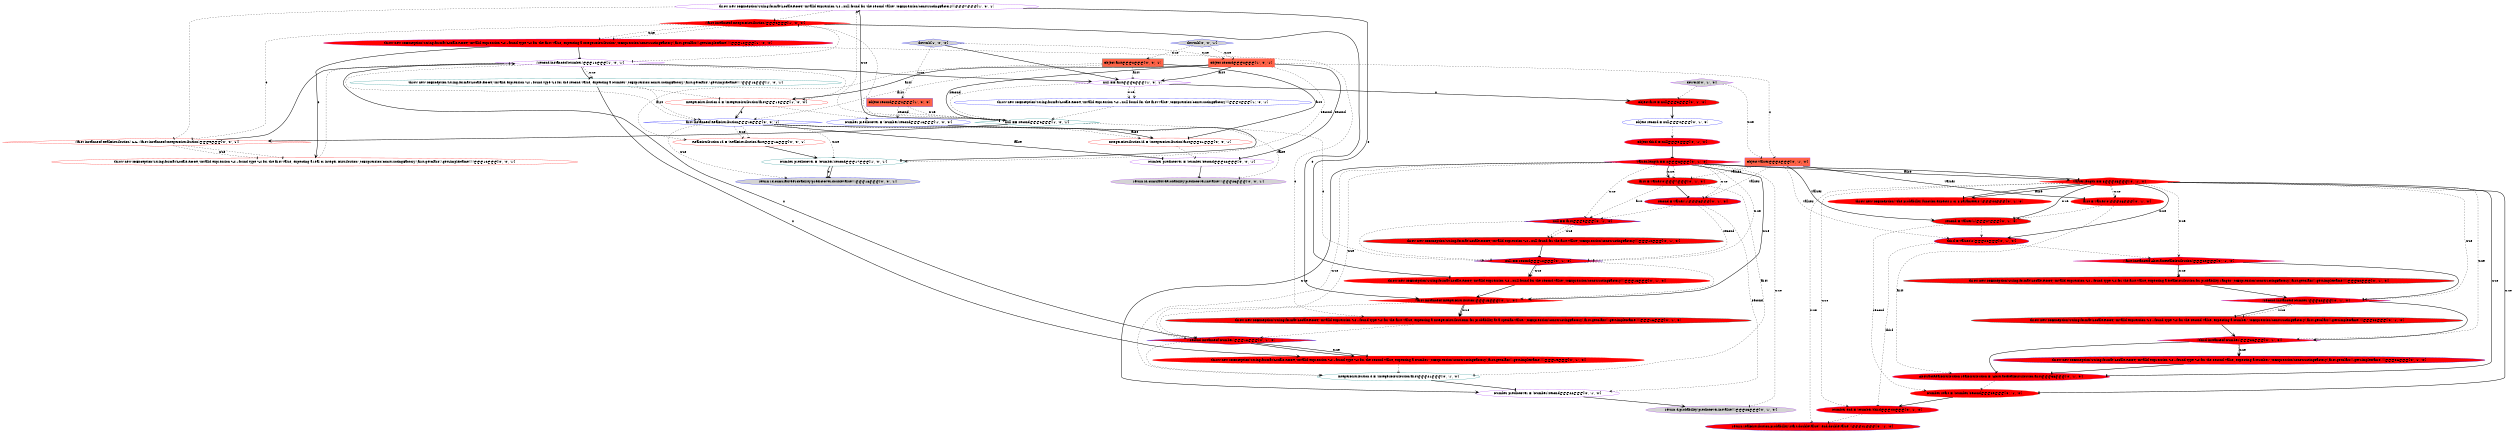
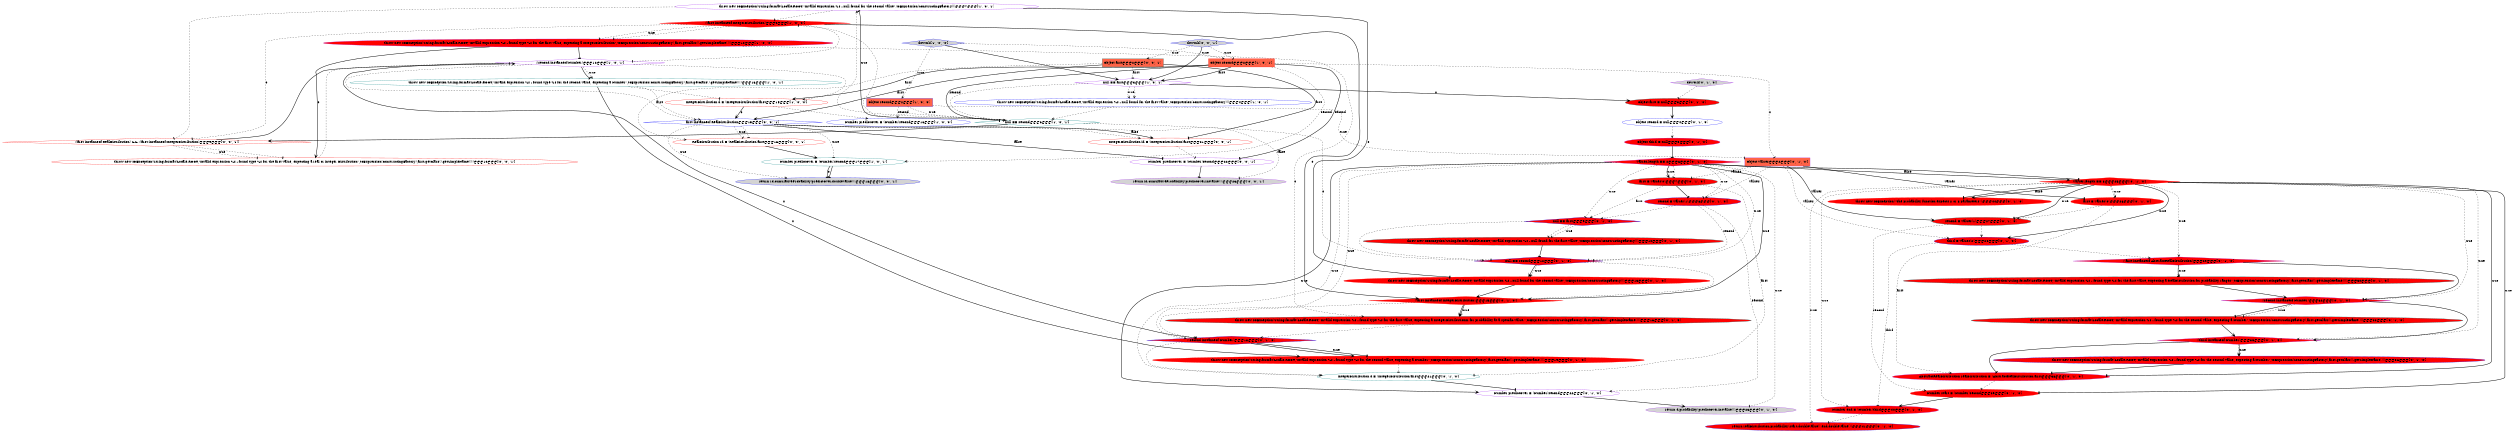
edge "!(second instanceof Number)@@@12@@@['1', '0', '1']" -> "null == first@@@3@@@['1', '0', '1']": now "doWork['0', '0', '1']" -> "null == first@@@3@@@['1', '0', '1']"
edge "Object first@@@2@@@['0', '0', '1']" -> "first instanceof RealDistribution@@@15@@@['0', '0', '1']": style dashed -> bold
edge "doWork['0', '1', '0']" -> "Object values@@@2@@@['0', '1', '0']": now "Object second@@@2@@@['1', '0', '0']" -> "Object values@@@2@@@['0', '1', '0']"
edge "Number predictOver = (Number)second@@@16@@@['1', '0', '0']" -> "Number predictOver = (Number)second@@@17@@@['1', '0', '1']": removed
